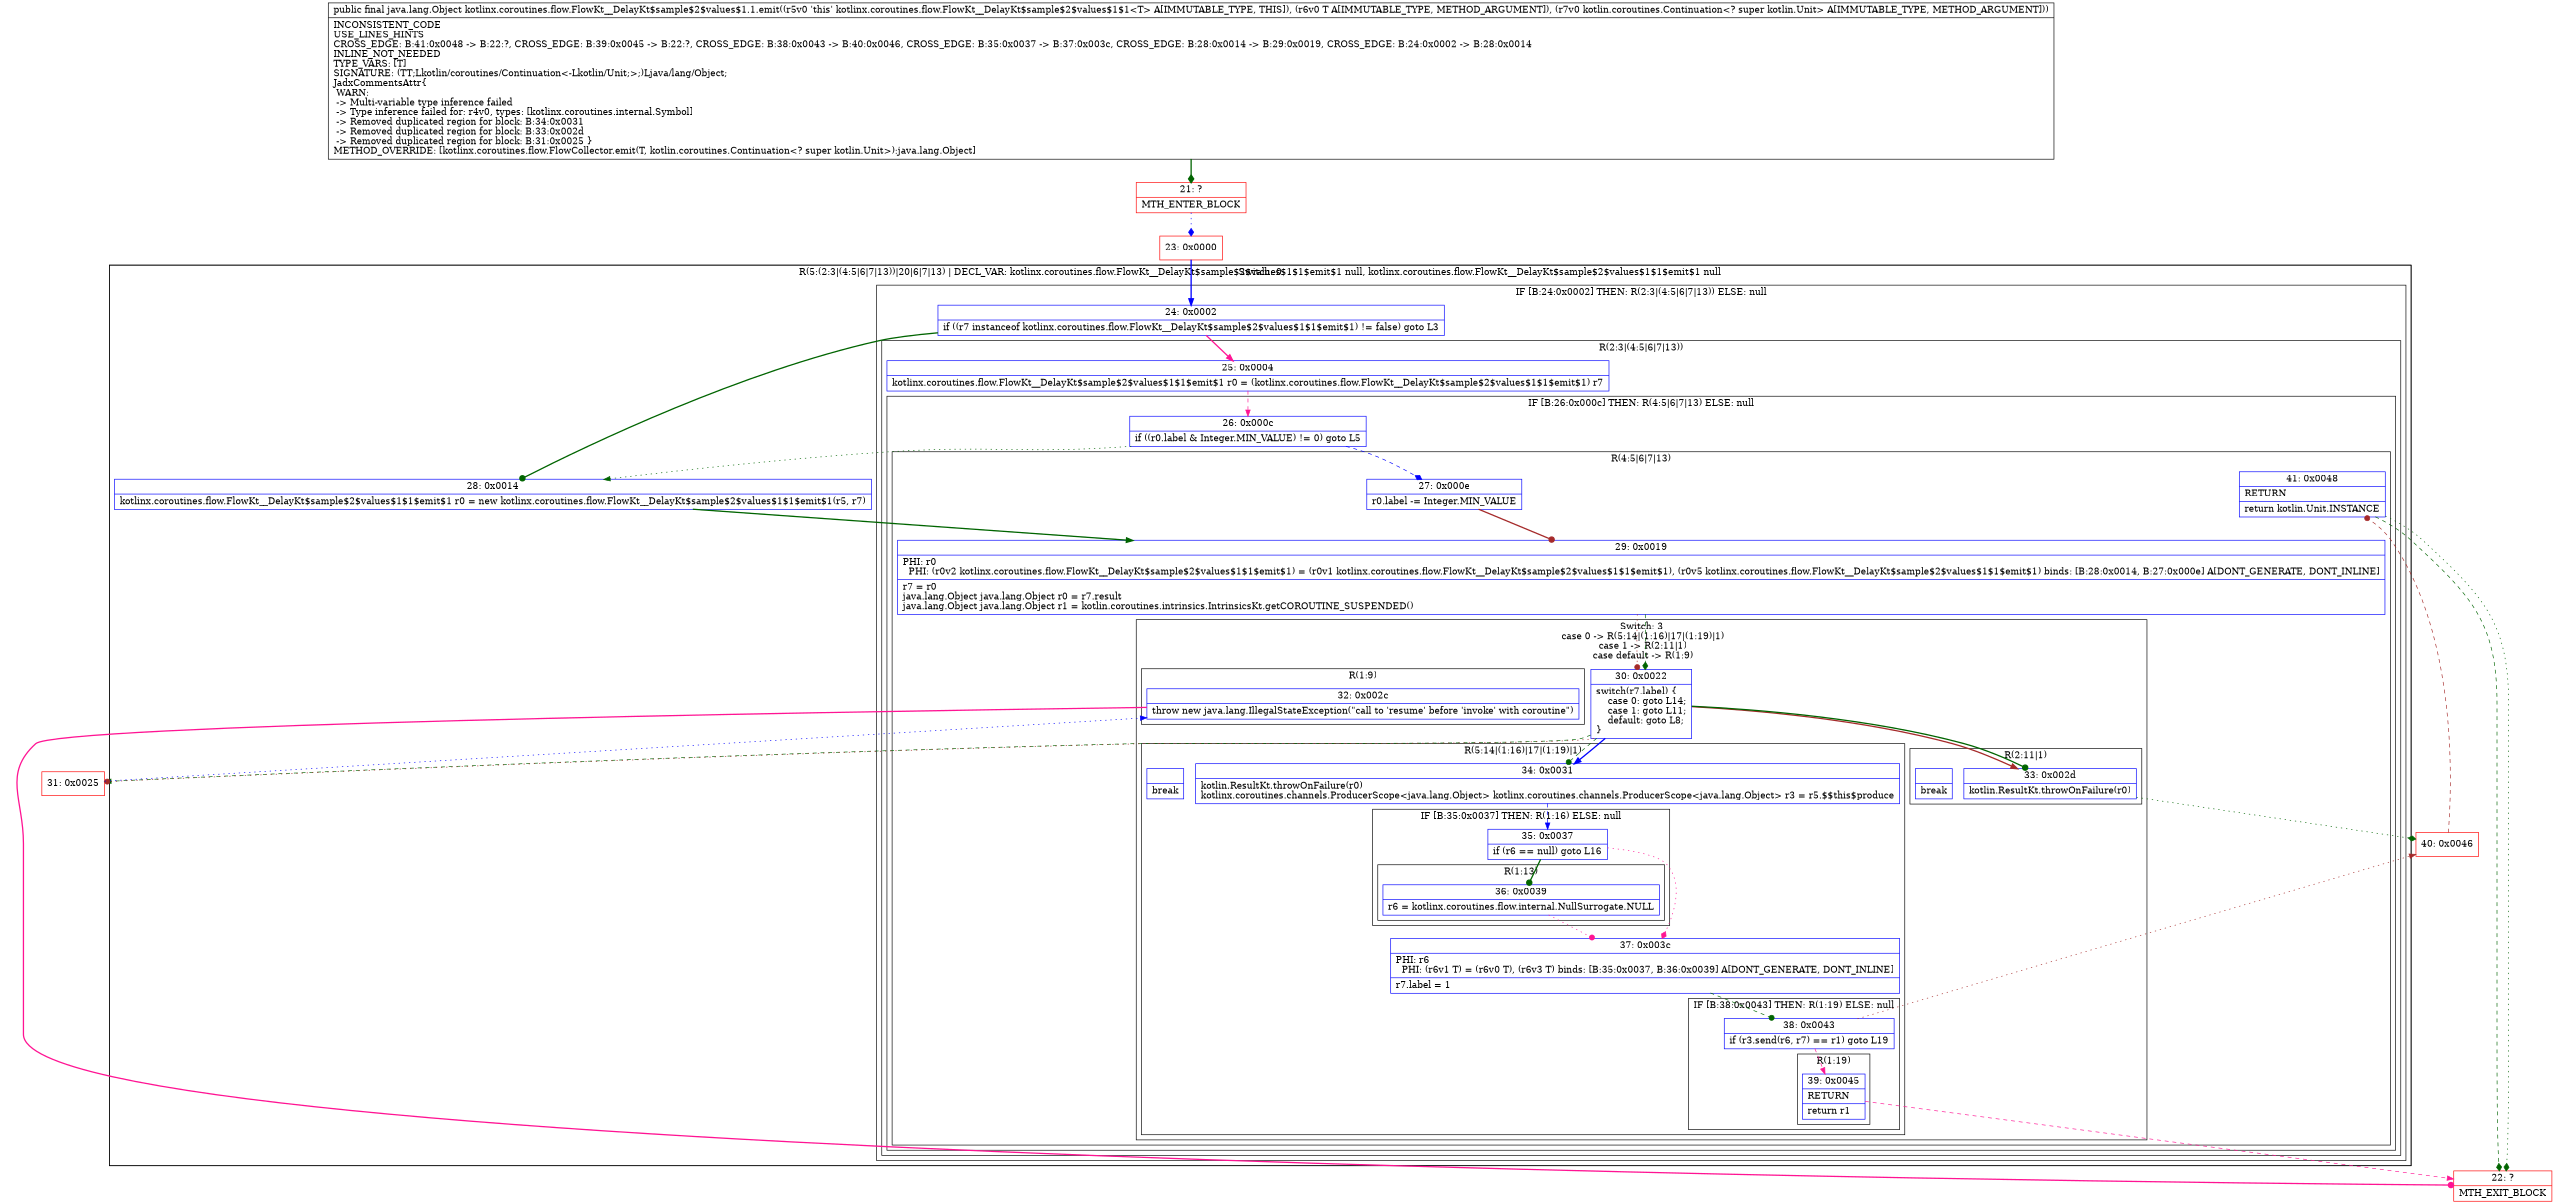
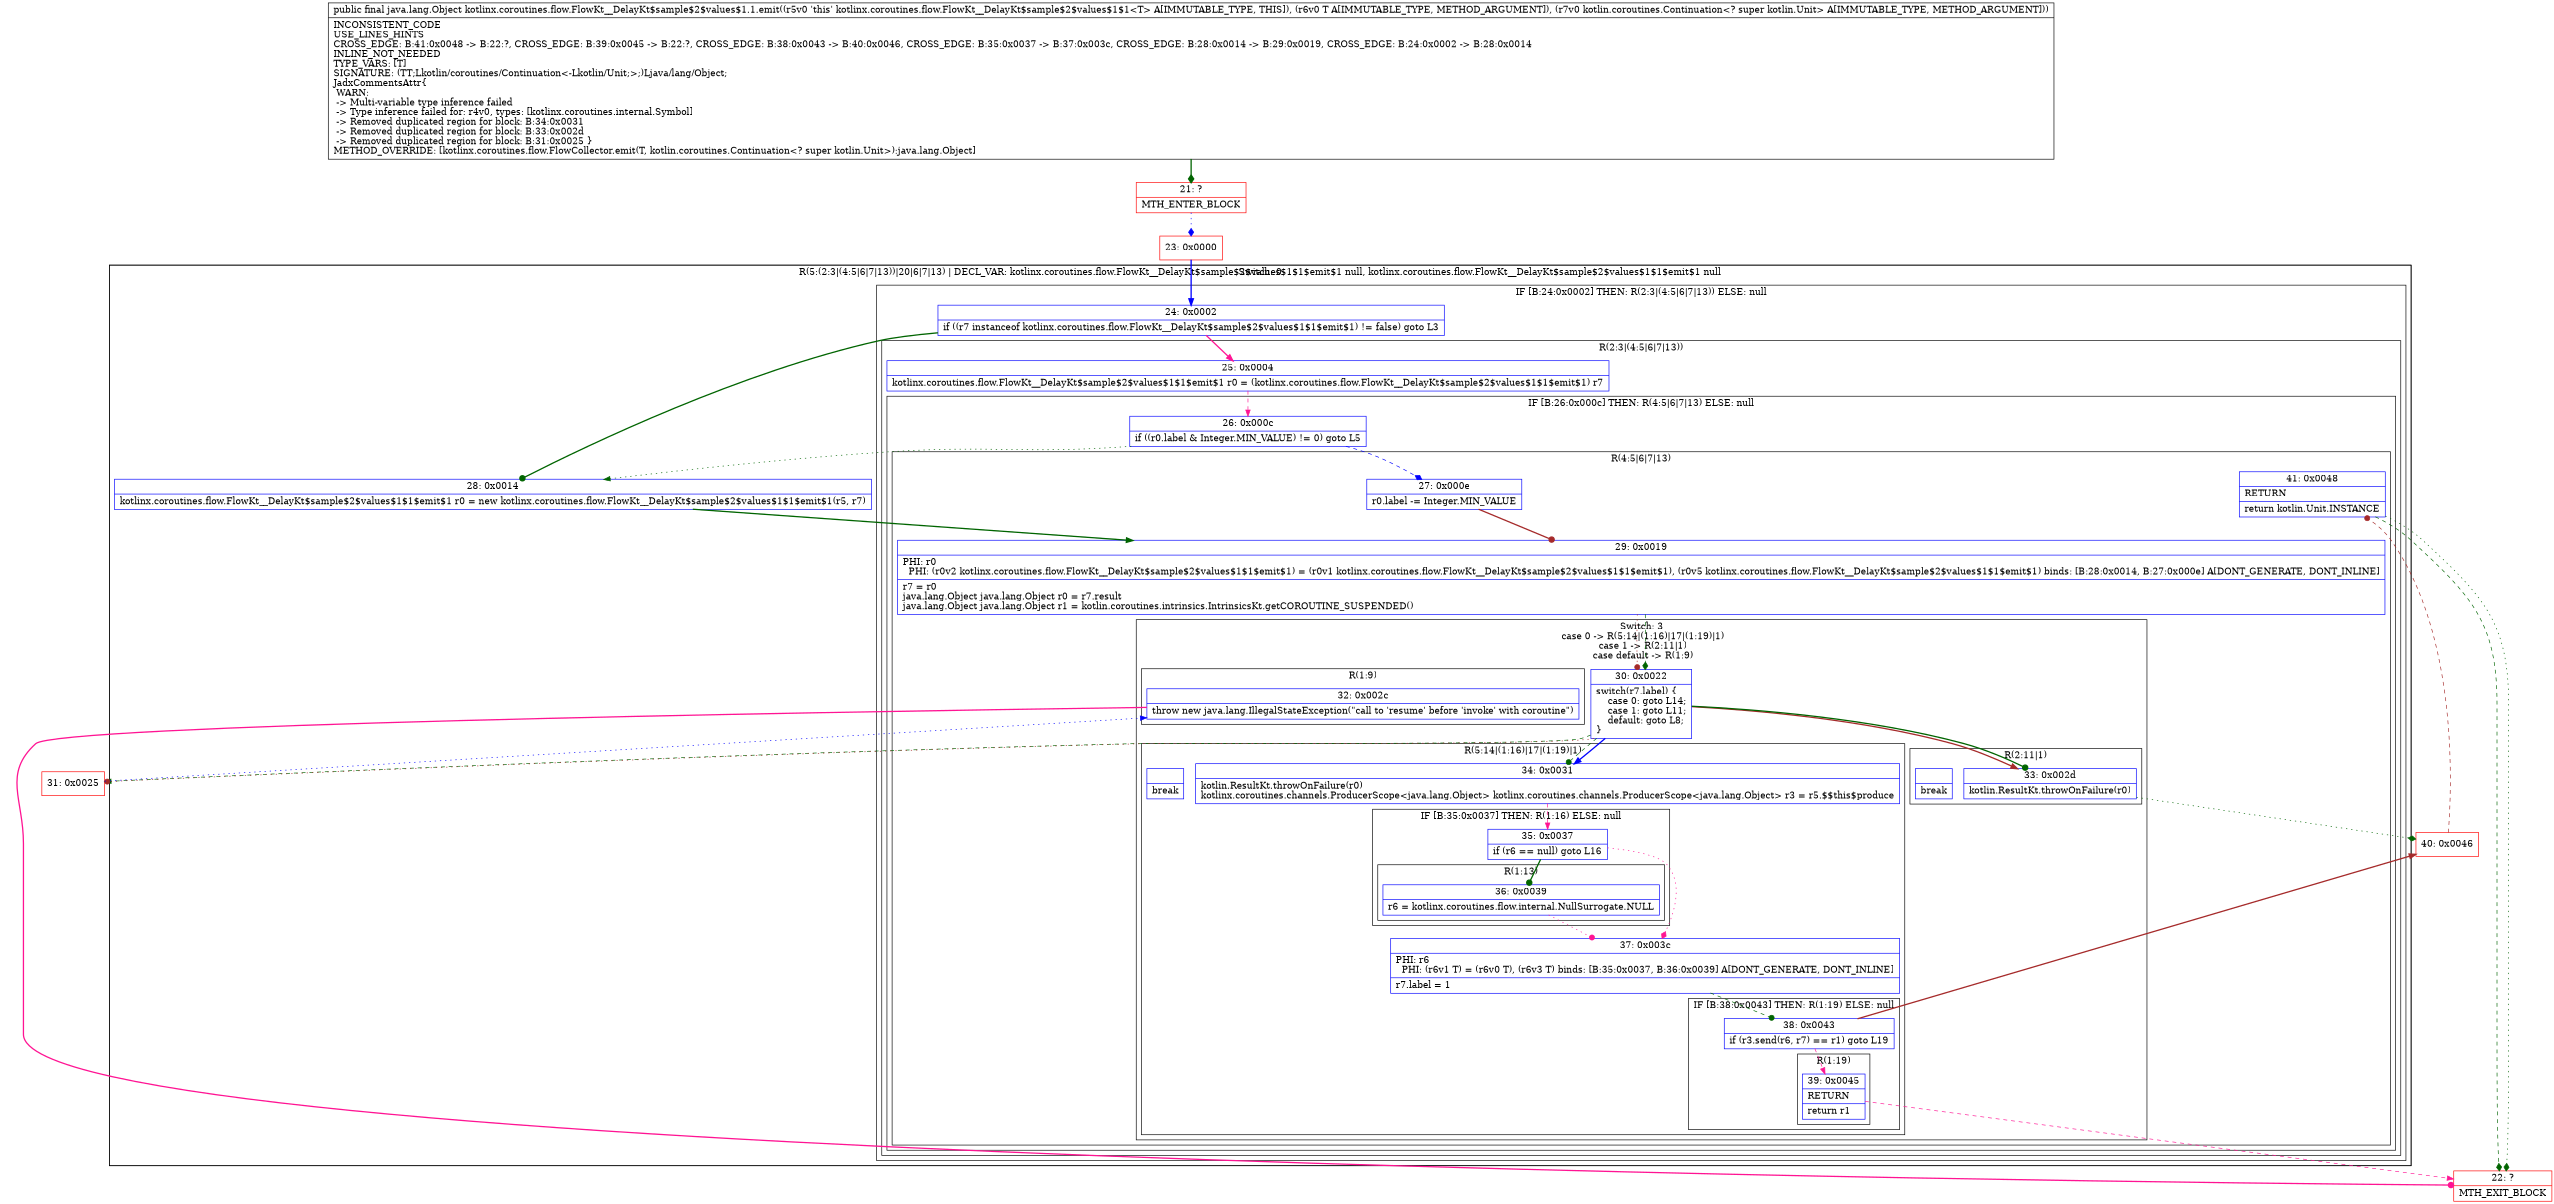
edge "34: 0x0031" -> "35: 0x0037": color blue -> deeppink
edge "38: 0x0043" -> "40: 0x0046": style dotted -> bold
